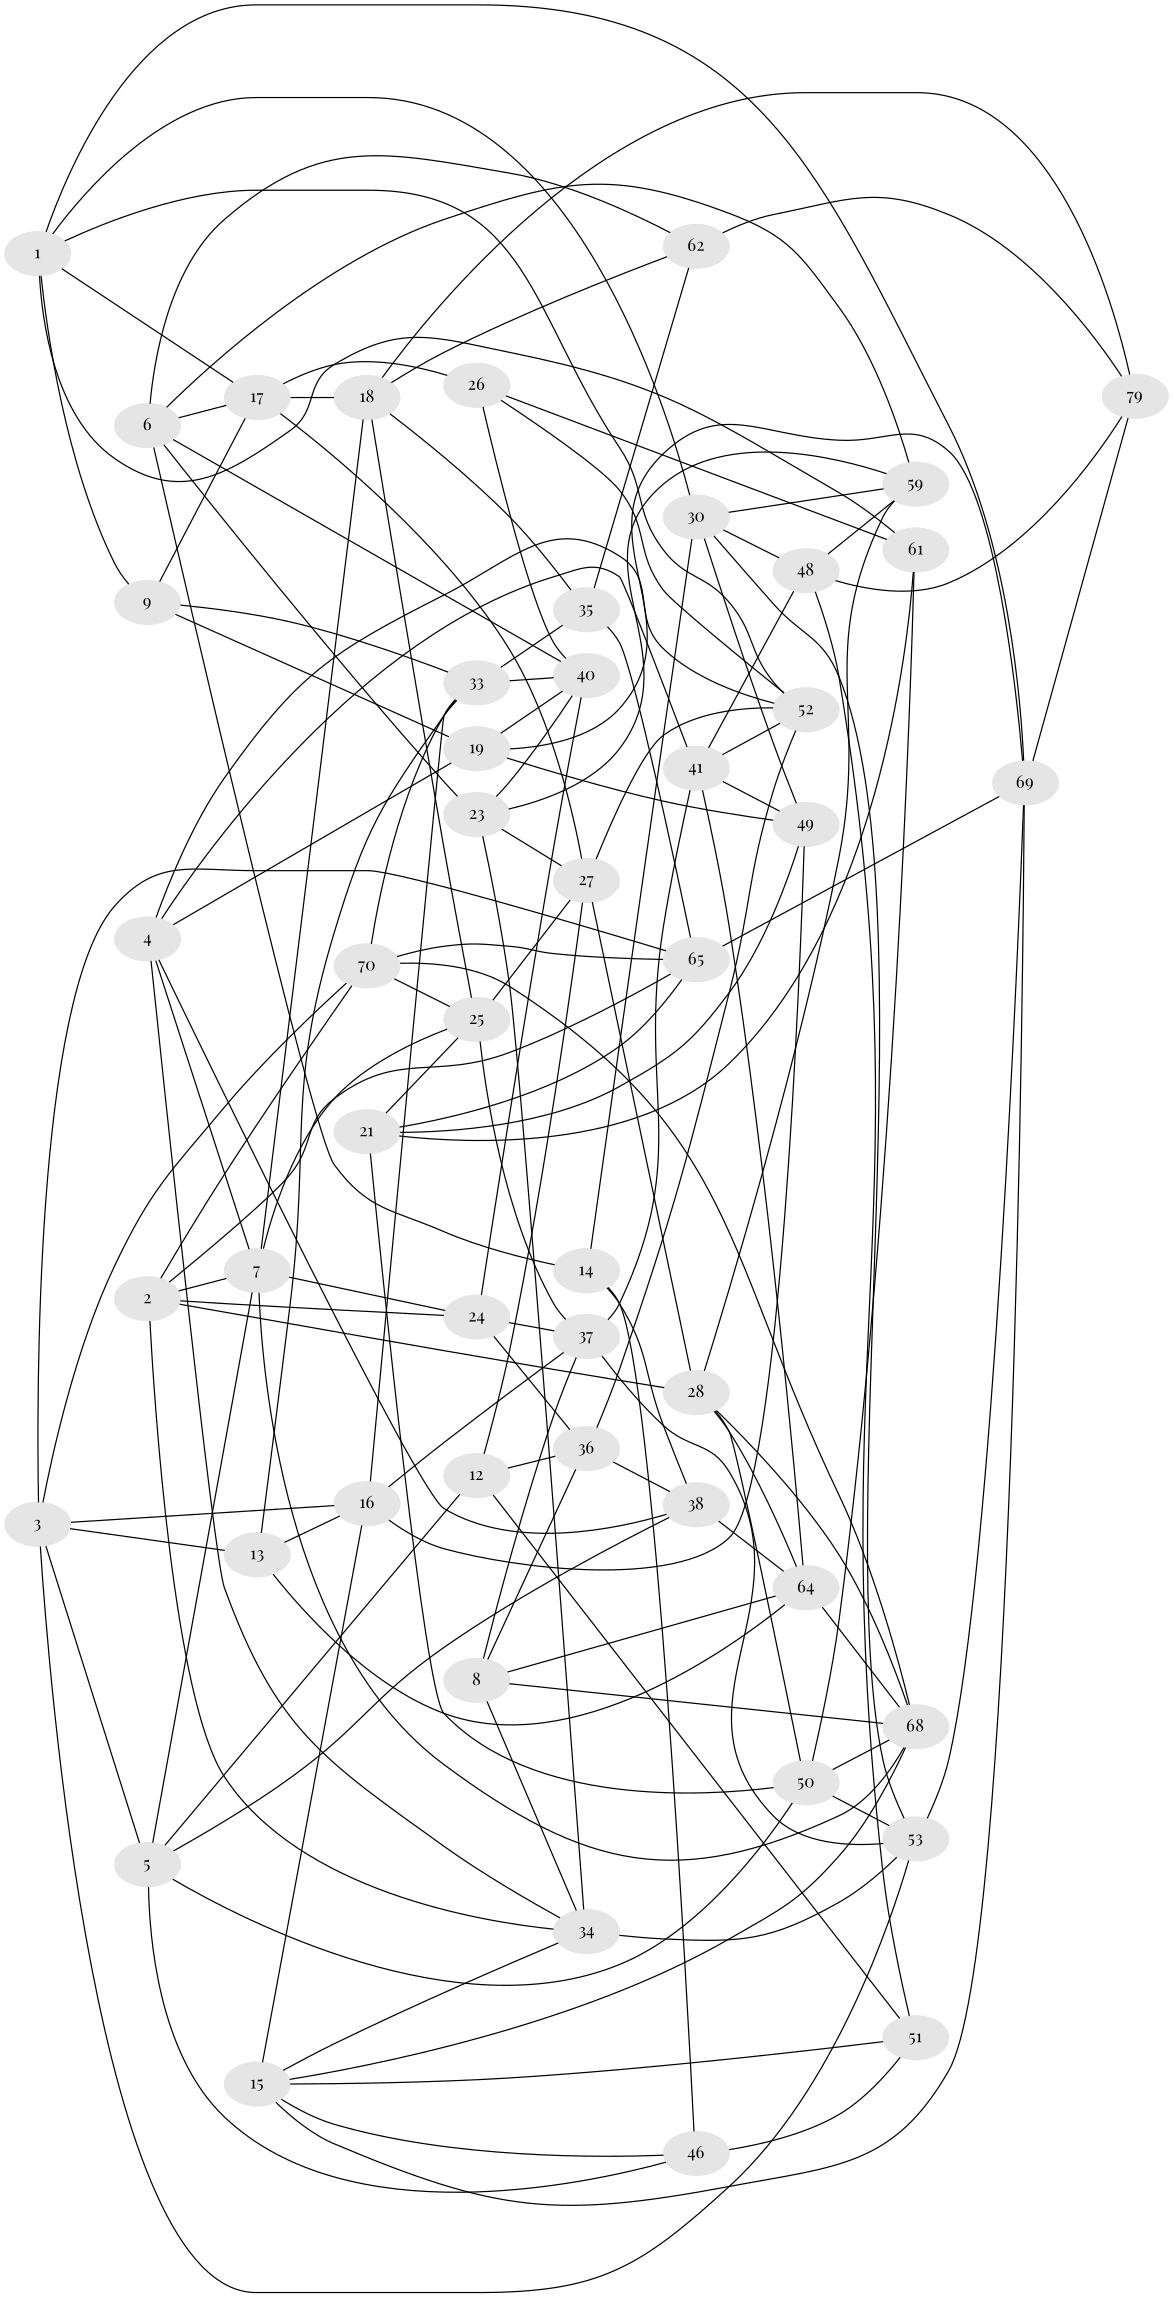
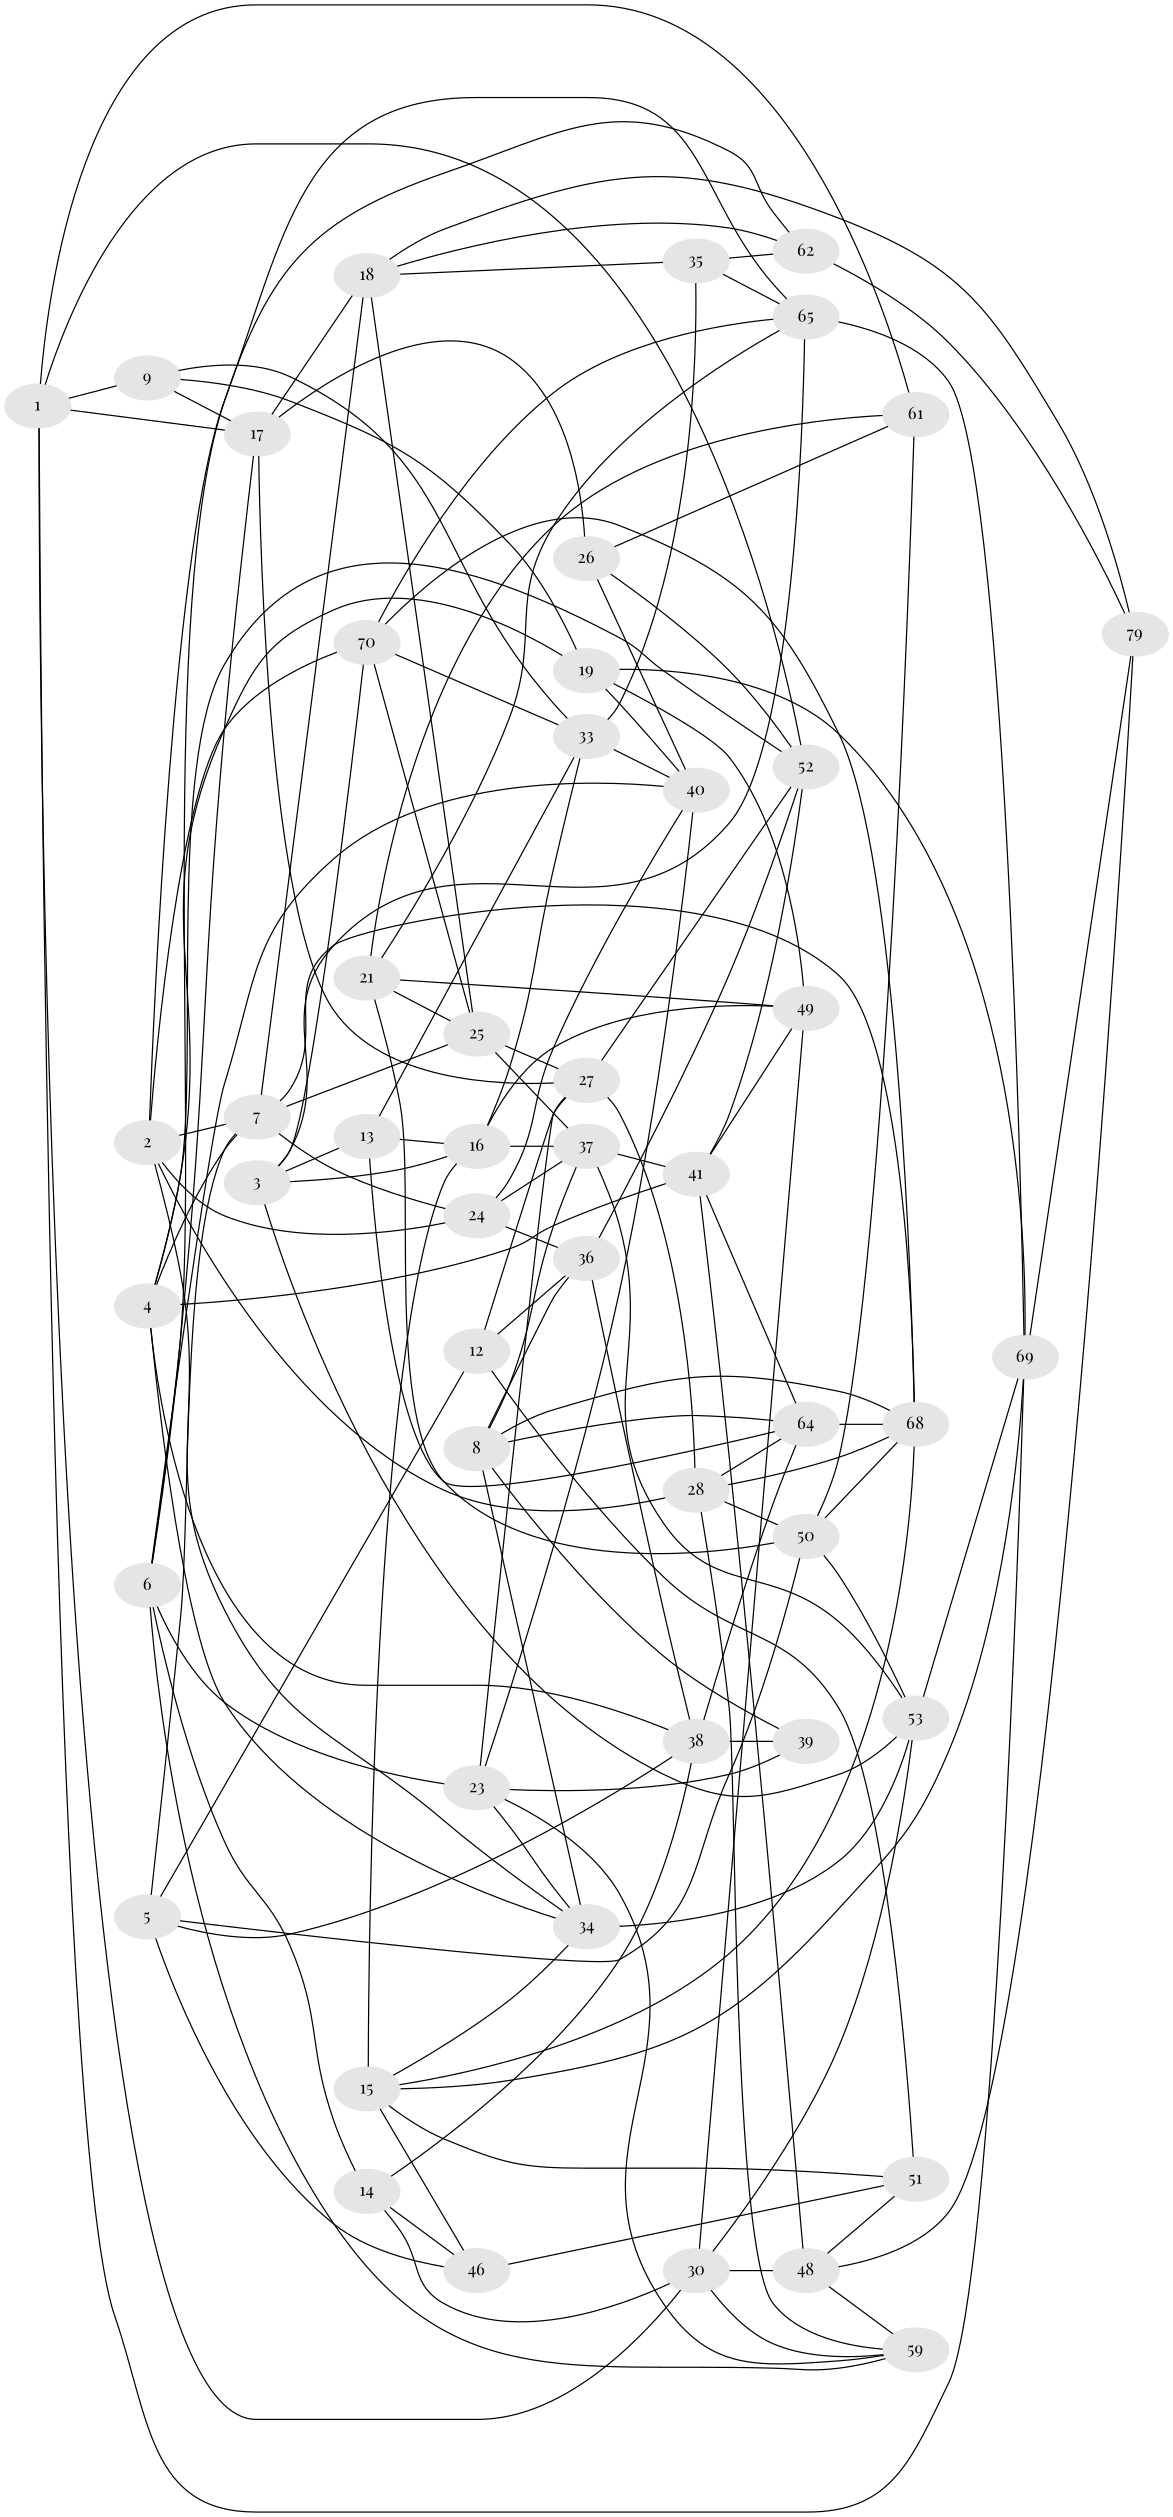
edge "3" -- "5": removed
node "39": added
